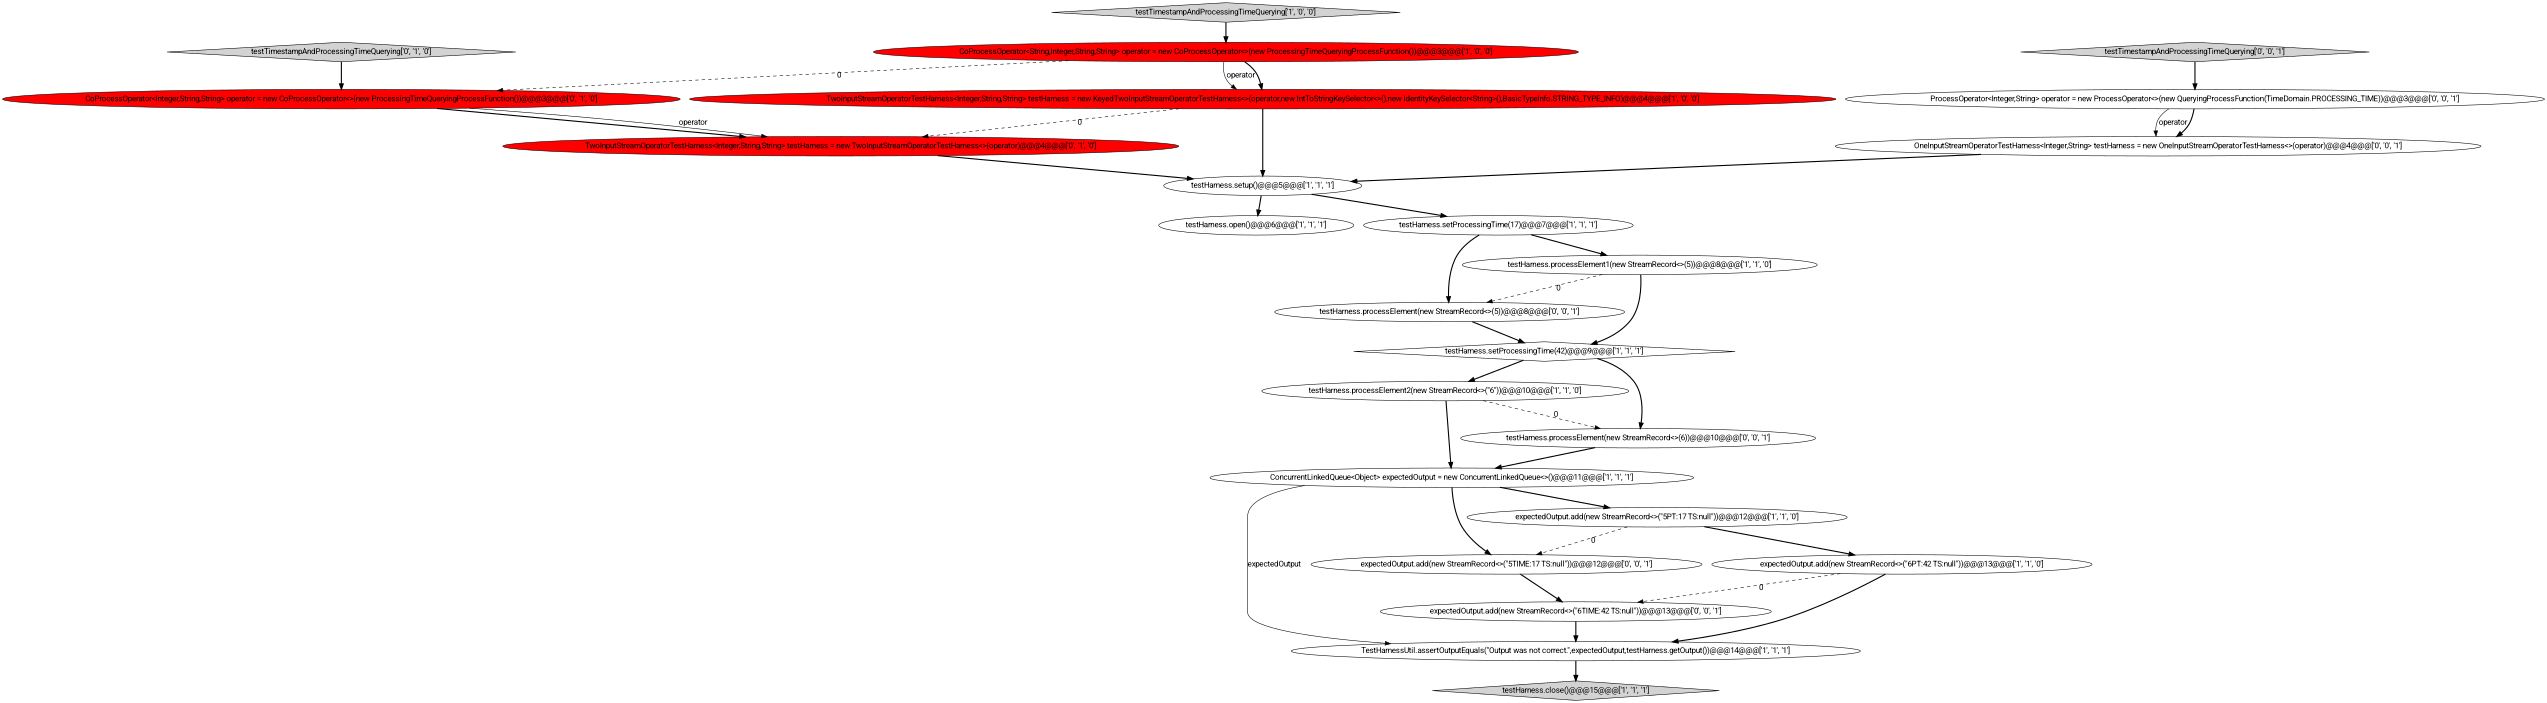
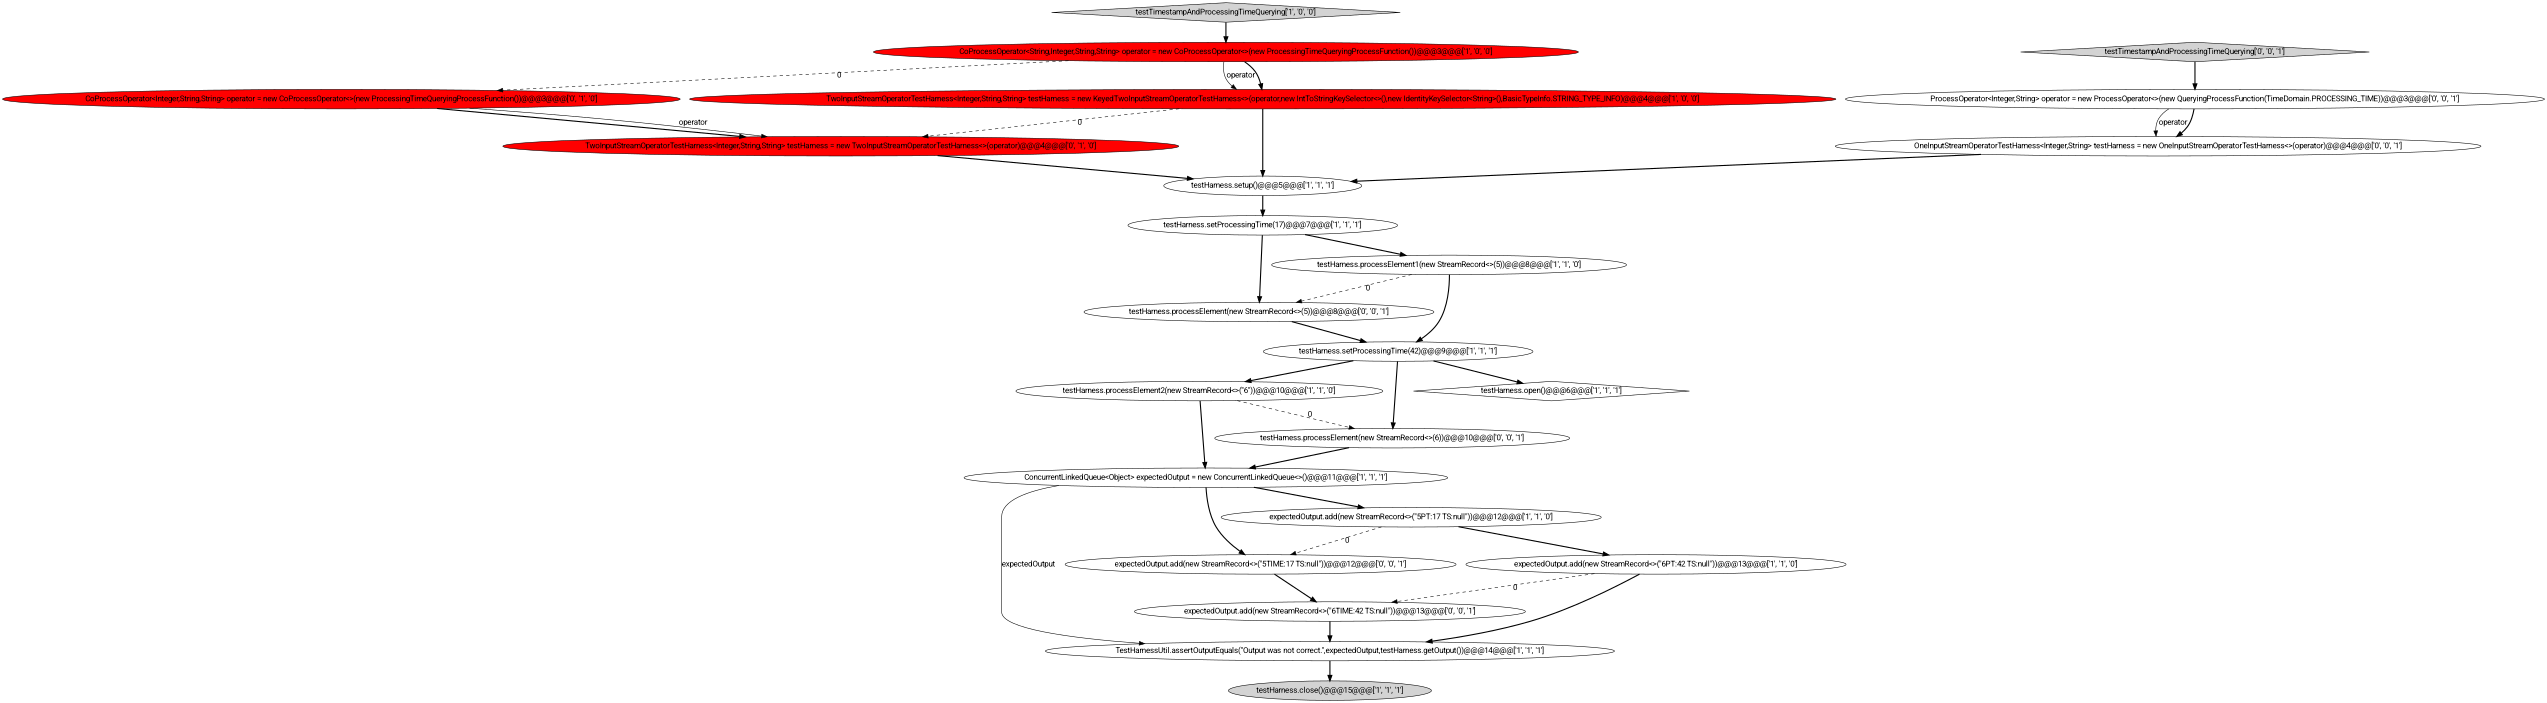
node "testTimestampAndProcessingTimeQuerying['0', '1', '0']": removed
edge "testHarness.setup()@@@5@@@['1', '1', '1']" -> "testHarness.open()@@@6@@@['1', '1', '1']": now "testHarness.setProcessingTime(42)@@@9@@@['1', '1', '1']" -> "testHarness.open()@@@6@@@['1', '1', '1']"
node "testHarness.open()@@@6@@@['1', '1', '1']": shape ellipse -> diamond
node "testHarness.setProcessingTime(42)@@@9@@@['1', '1', '1']": shape diamond -> ellipse
node "testHarness.close()@@@15@@@['1', '1', '1']": shape diamond -> ellipse
